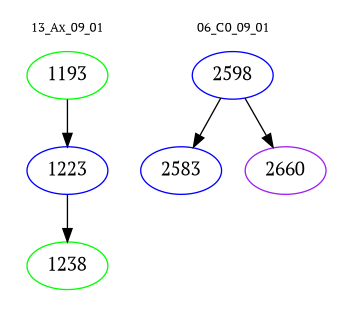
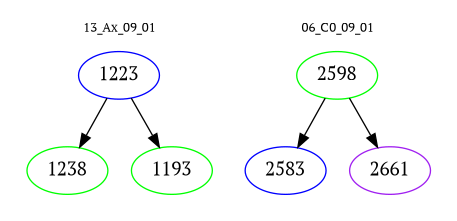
node "2598": color blue -> green
edge "1193" -> "1223": reversed
node "2660": label "2660" -> "2661"
